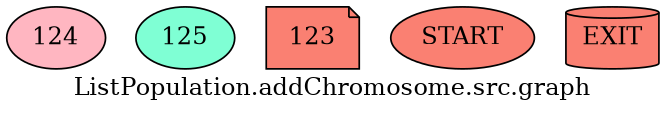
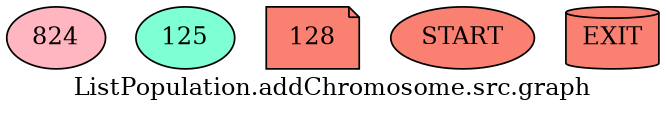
node "124": label "124" -> "824"
node "123": label "123" -> "128"
